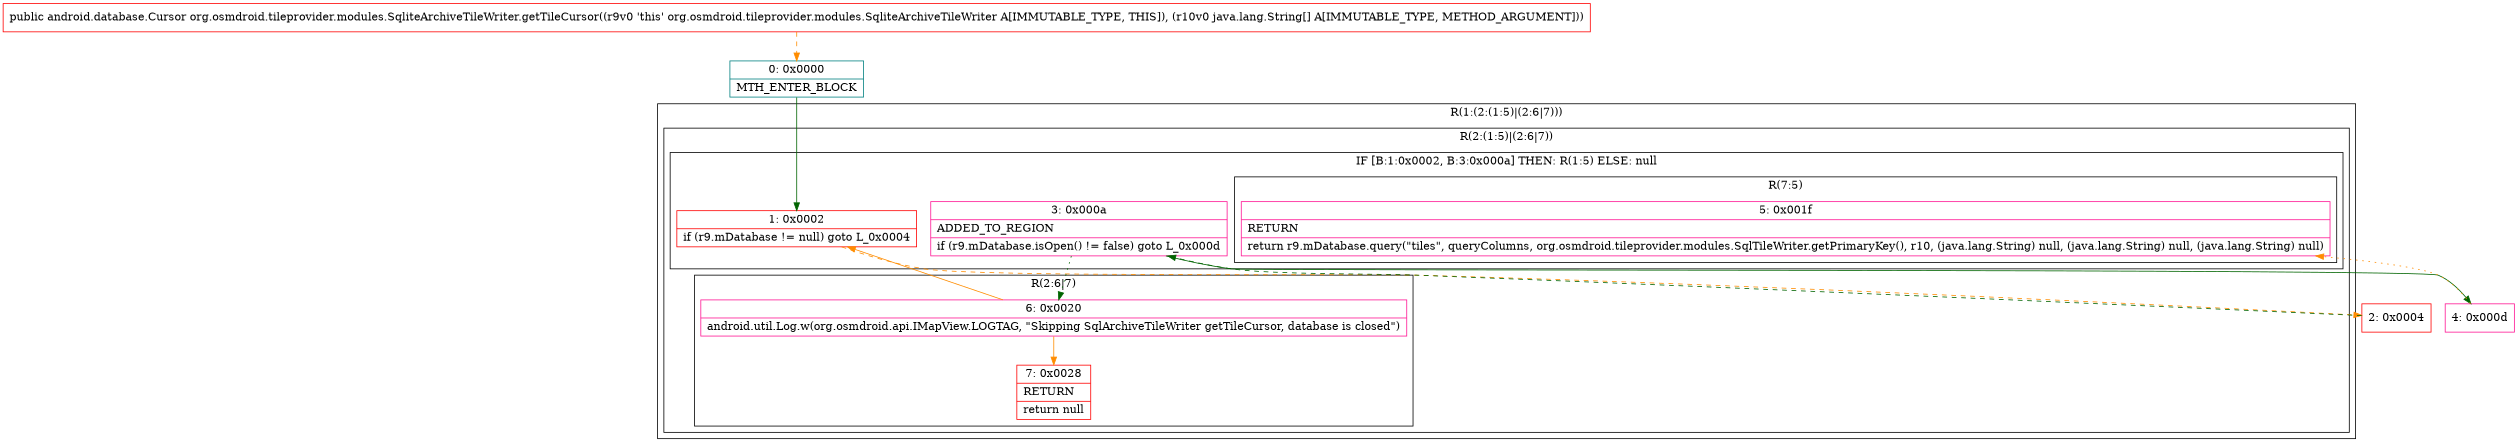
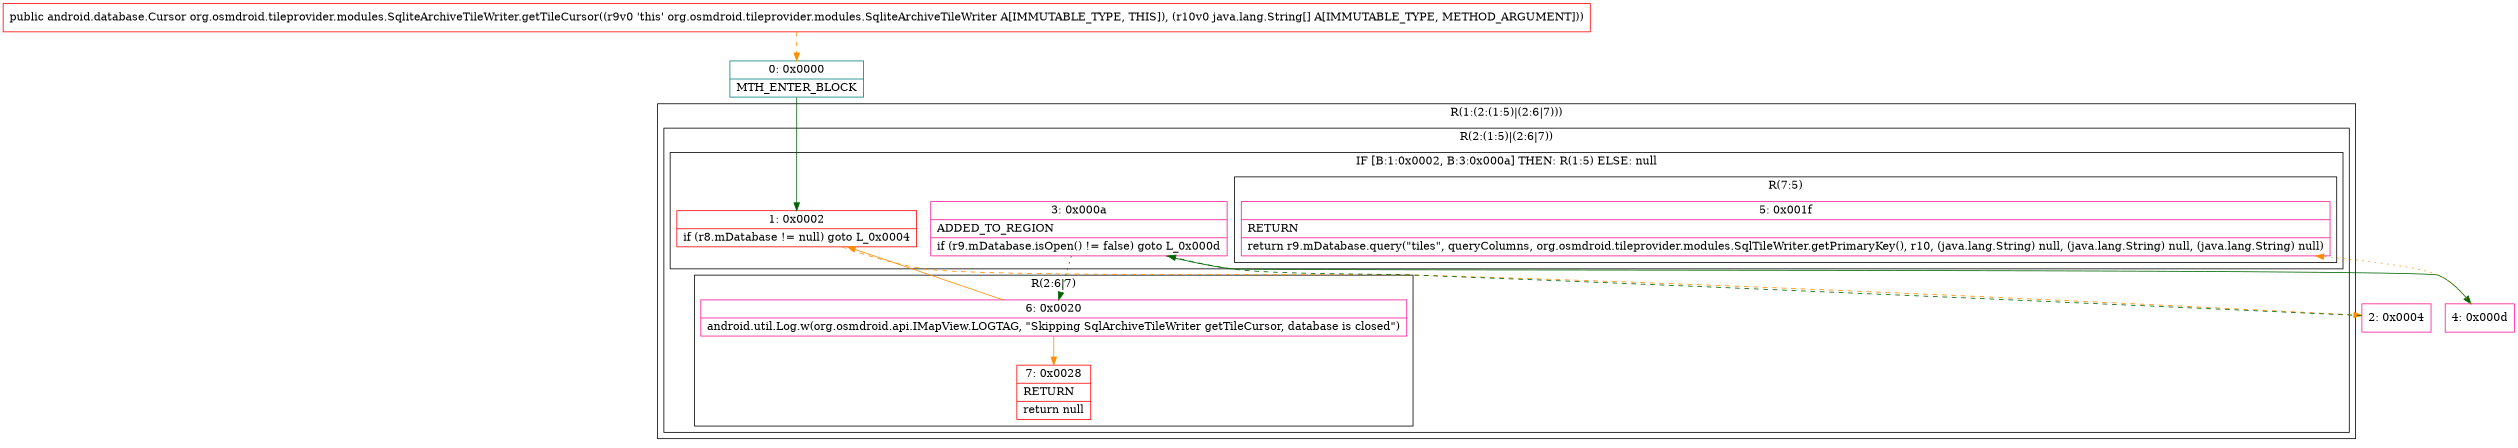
node "1: 0x0002": text "if (r9.mDatabase != null) goto L_0x0004" -> "if (r8.mDatabase != null) goto L_0x0004"
node "2: 0x0004": color red -> deeppink
